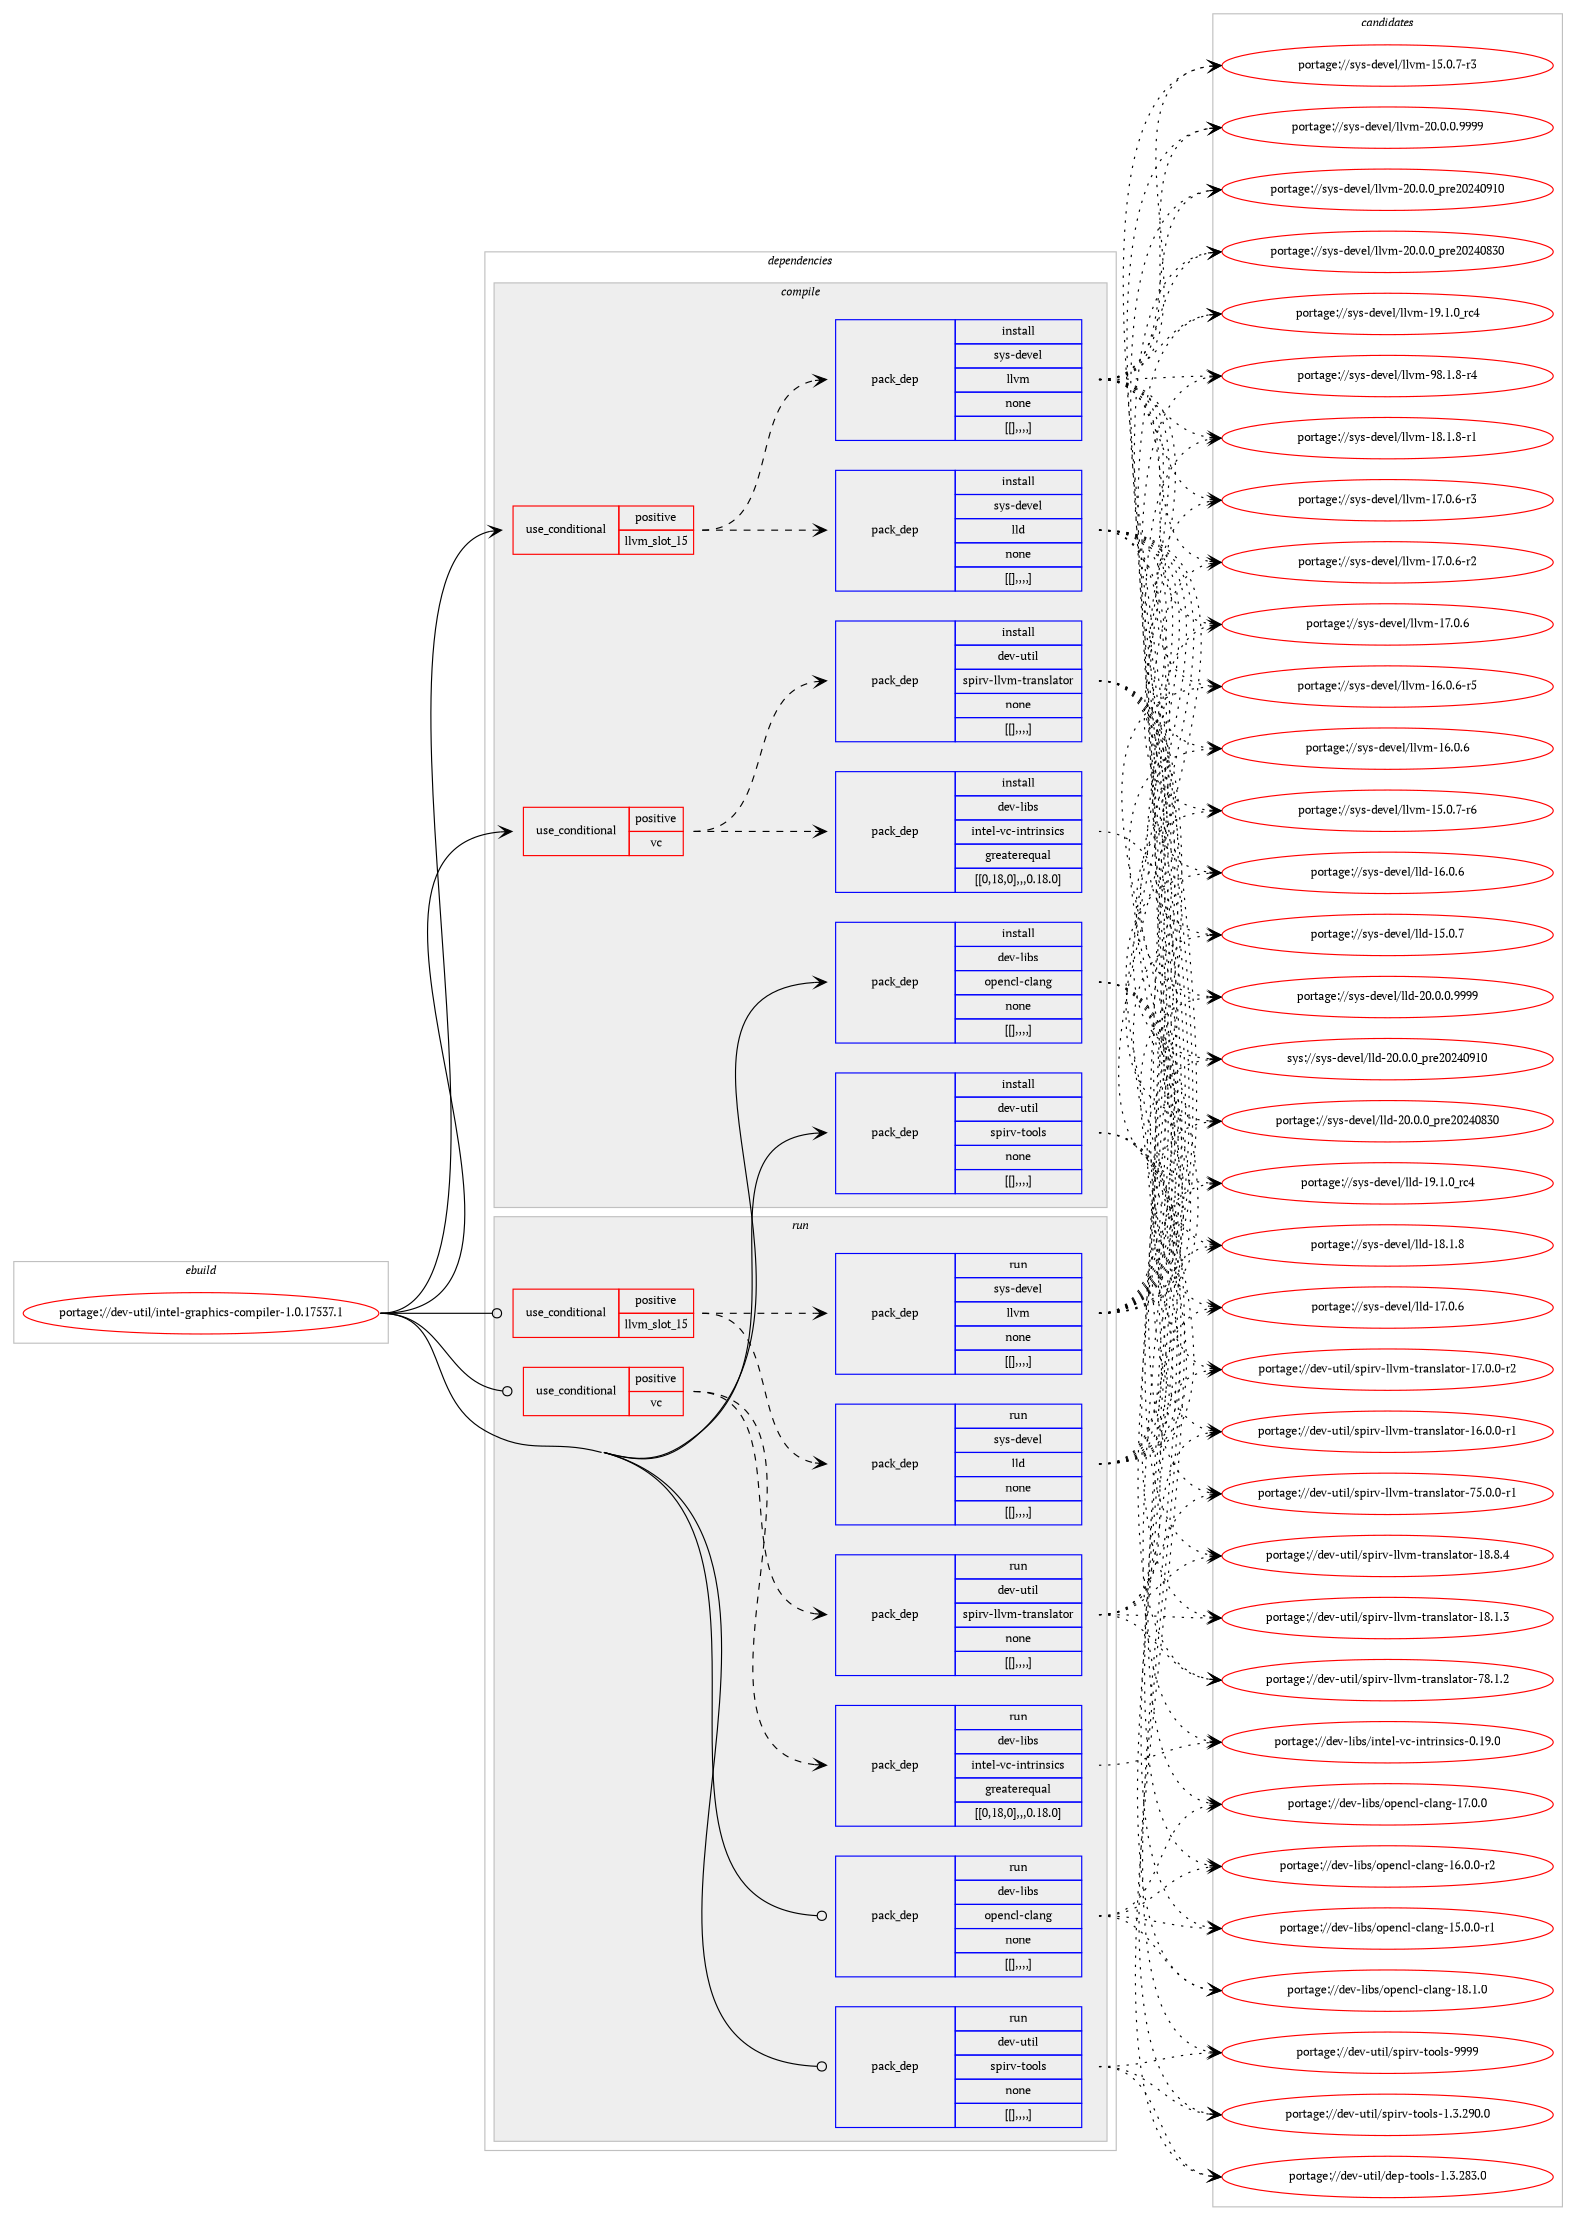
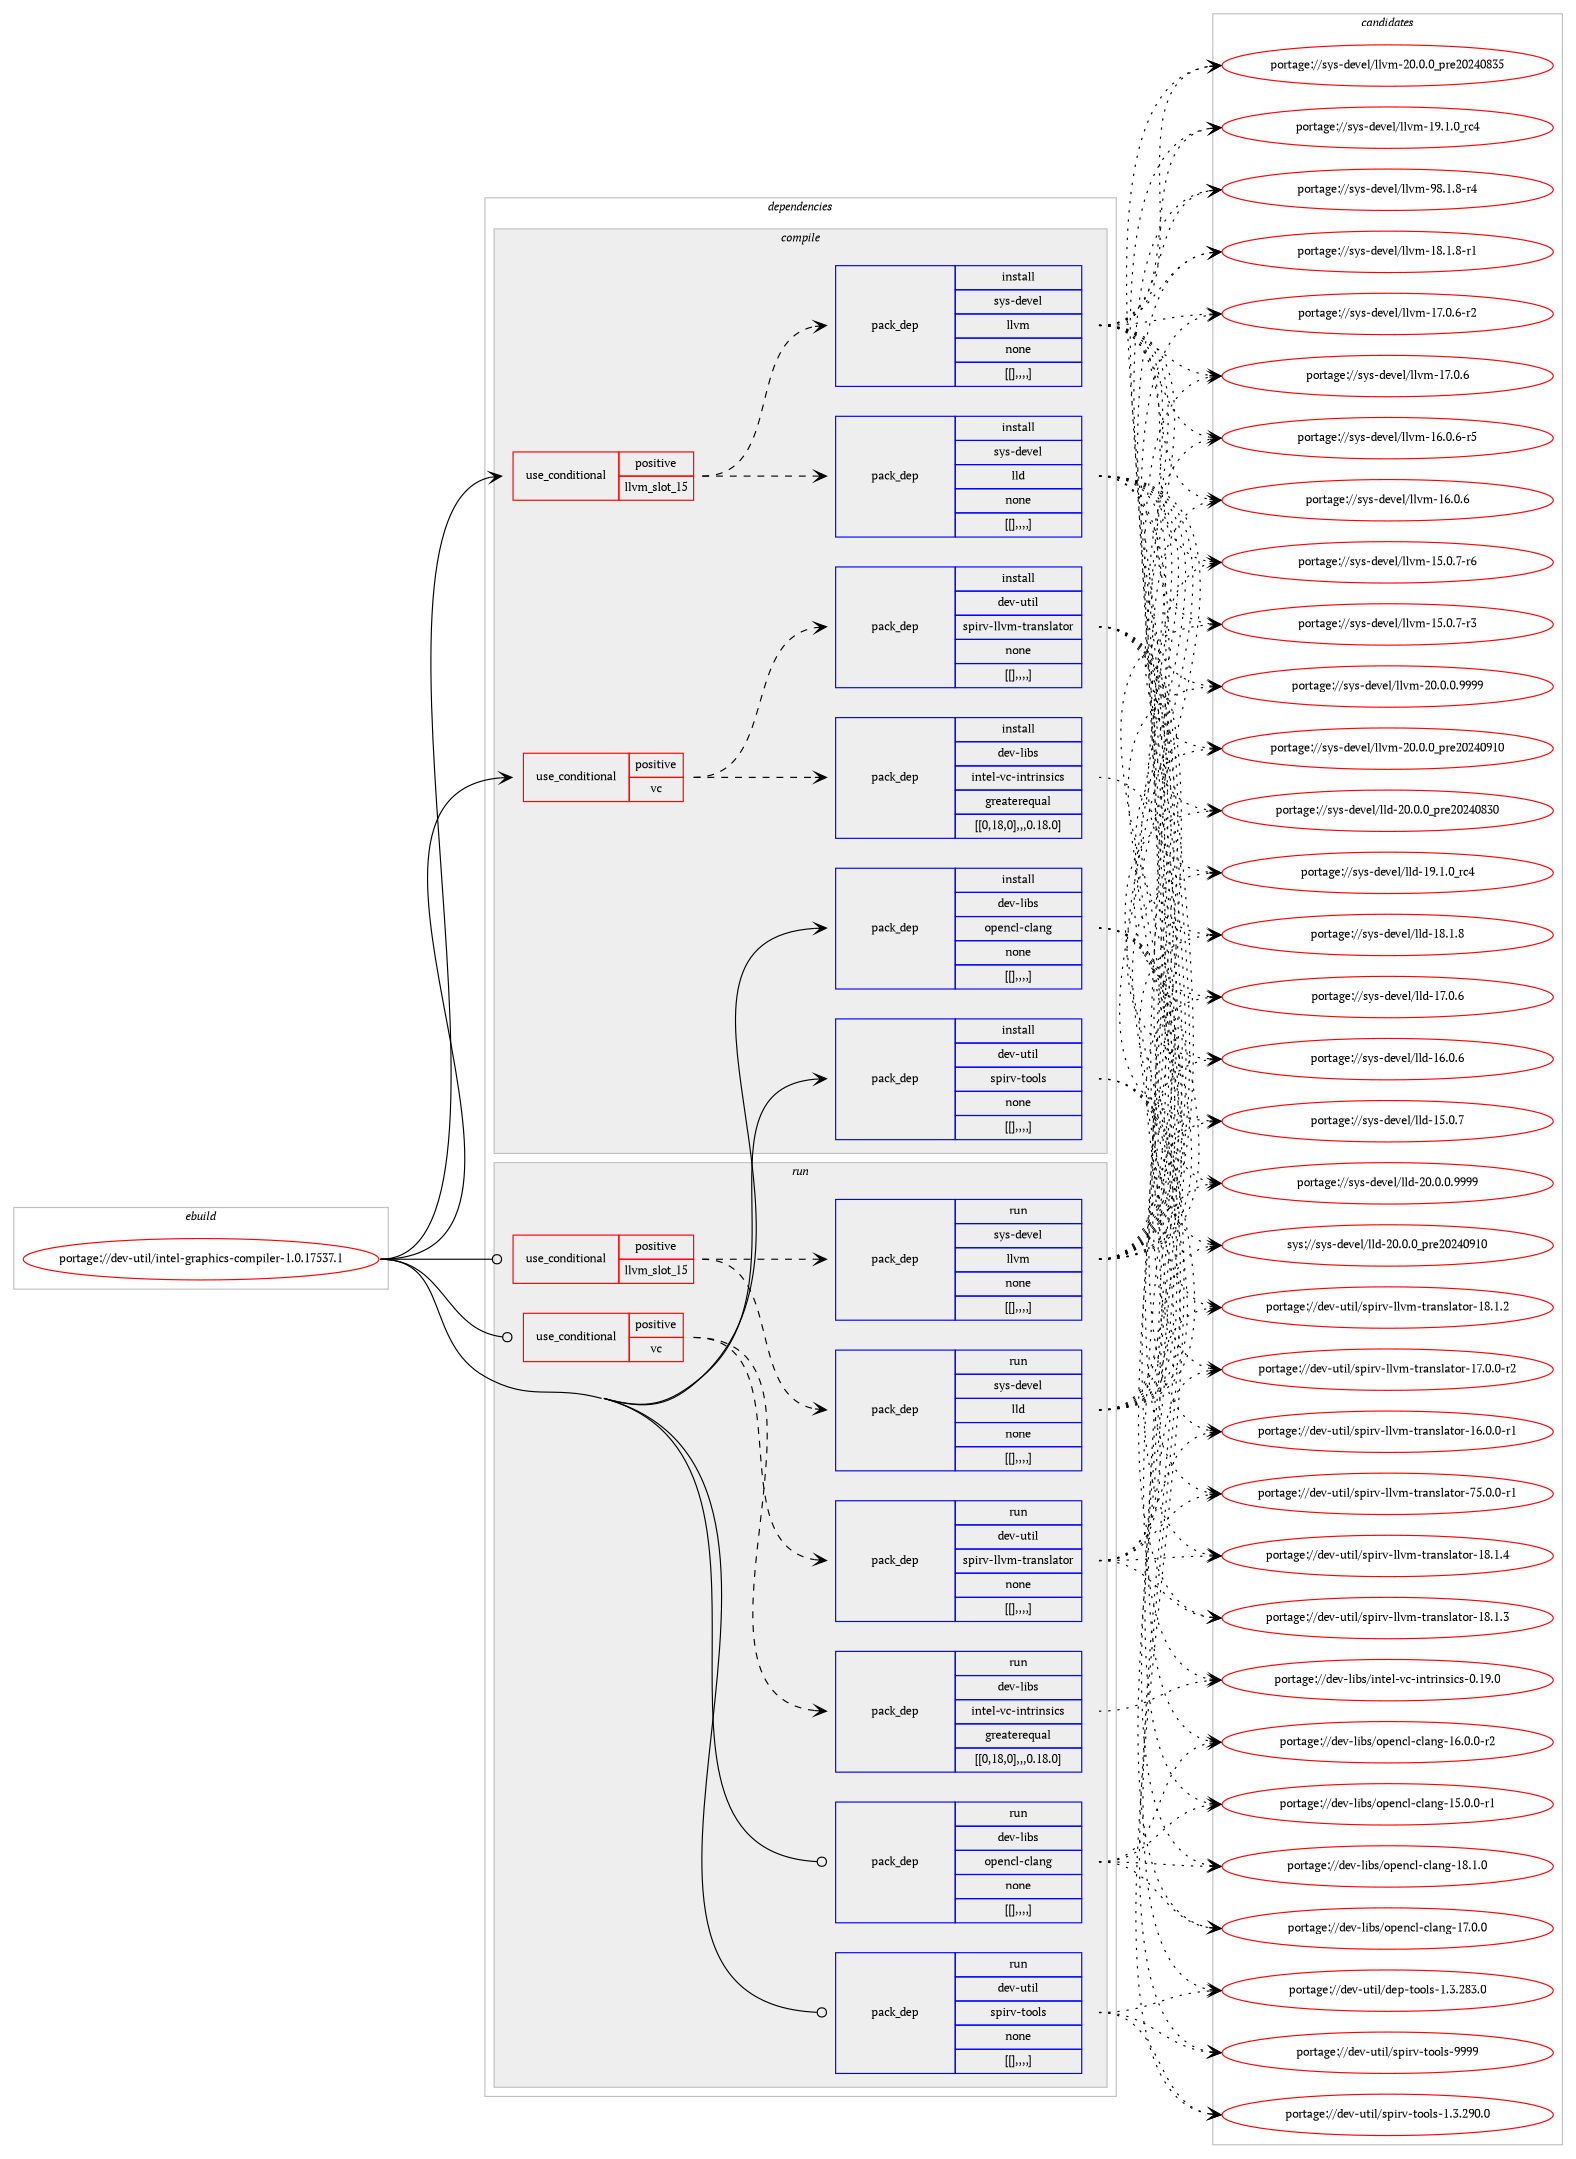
node "portage://sys-devel/llvm-20.0.0_pre20240830": label "portage://sys-devel/llvm-20.0.0_pre20240830" -> "portage://sys-devel/llvm-20.0.0_pre20240835"
node "portage://sys-devel/llvm-17.0.6-r3": removed
node "portage://dev-util/spirv-llvm-translator-18.8.4": label "portage://dev-util/spirv-llvm-translator-18.8.4" -> "portage://dev-util/spirv-llvm-translator-18.1.4"
node "portage://dev-util/spirv-llvm-translator-78.1.2": label "portage://dev-util/spirv-llvm-translator-78.1.2" -> "portage://dev-util/spirv-llvm-translator-18.1.2"
